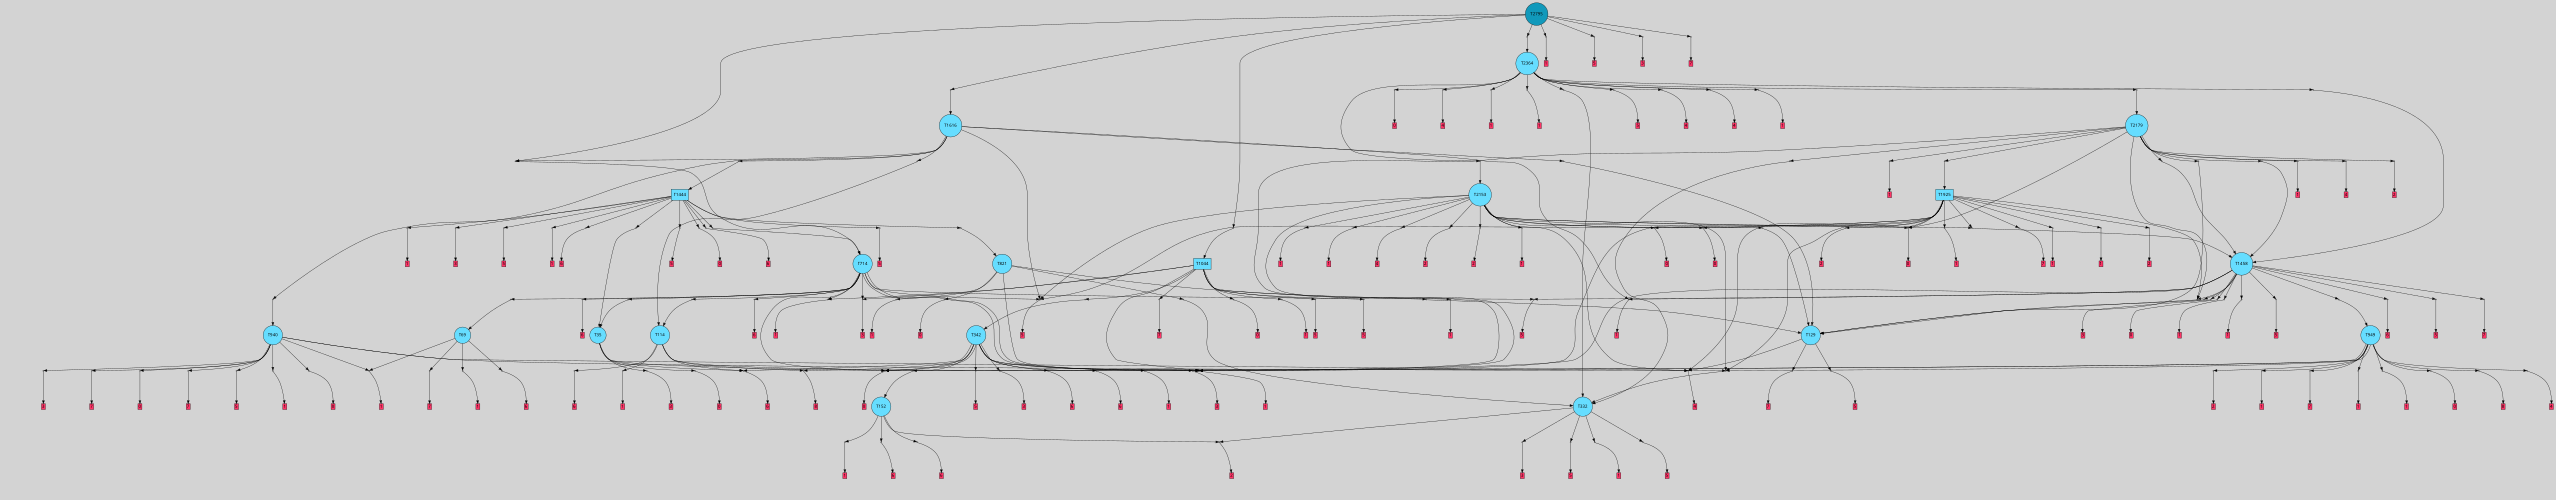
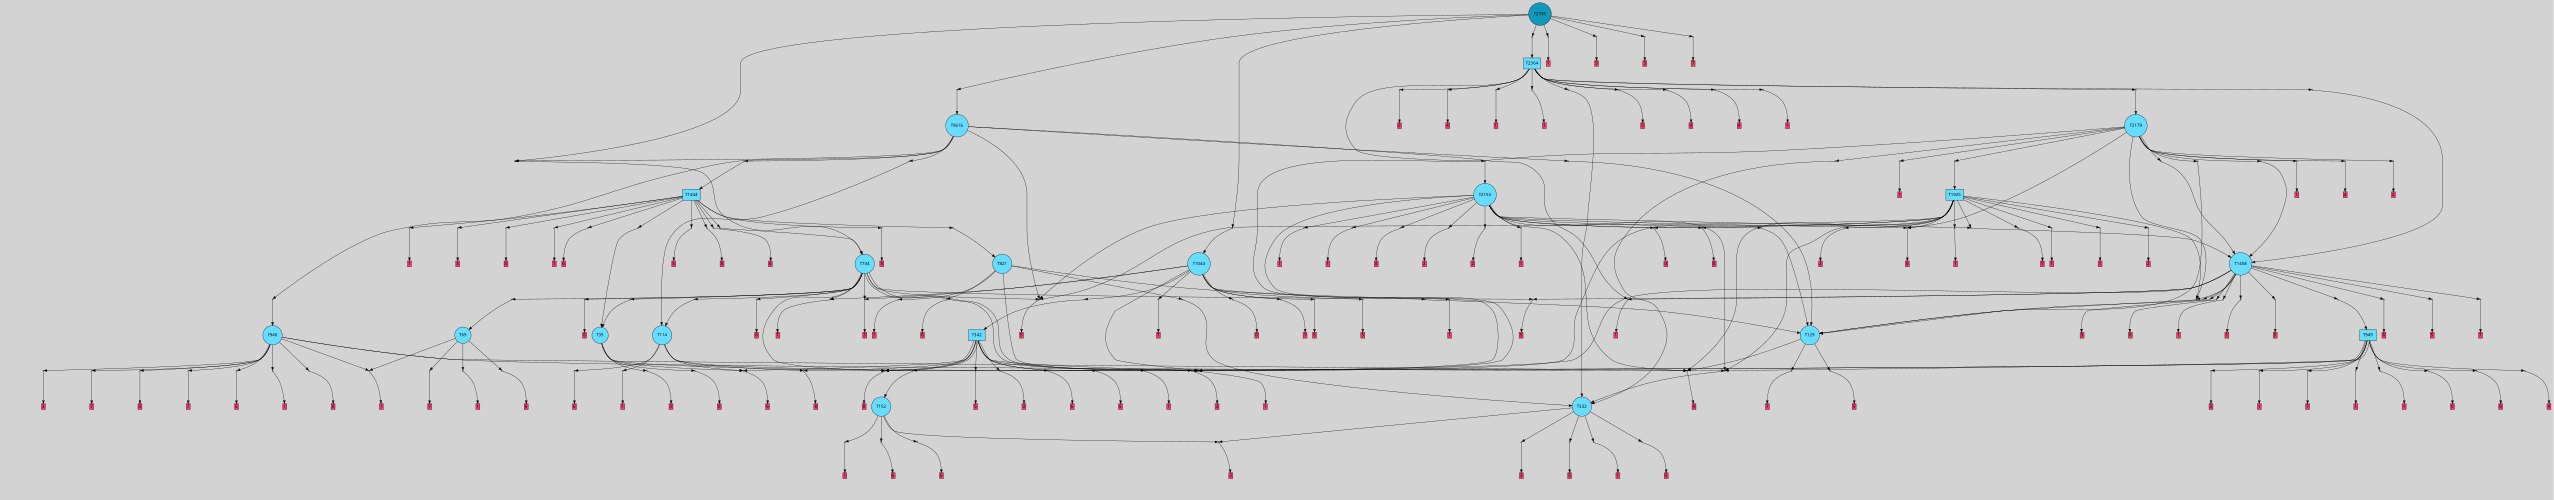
node "T2364": shape circle -> box
node "T1616": label "T1616" -> "T9616"
node "T714": label "T714" -> "T734"
node "T1044": shape box -> circle
node "T342": shape circle -> box
node "T949": shape circle -> box
